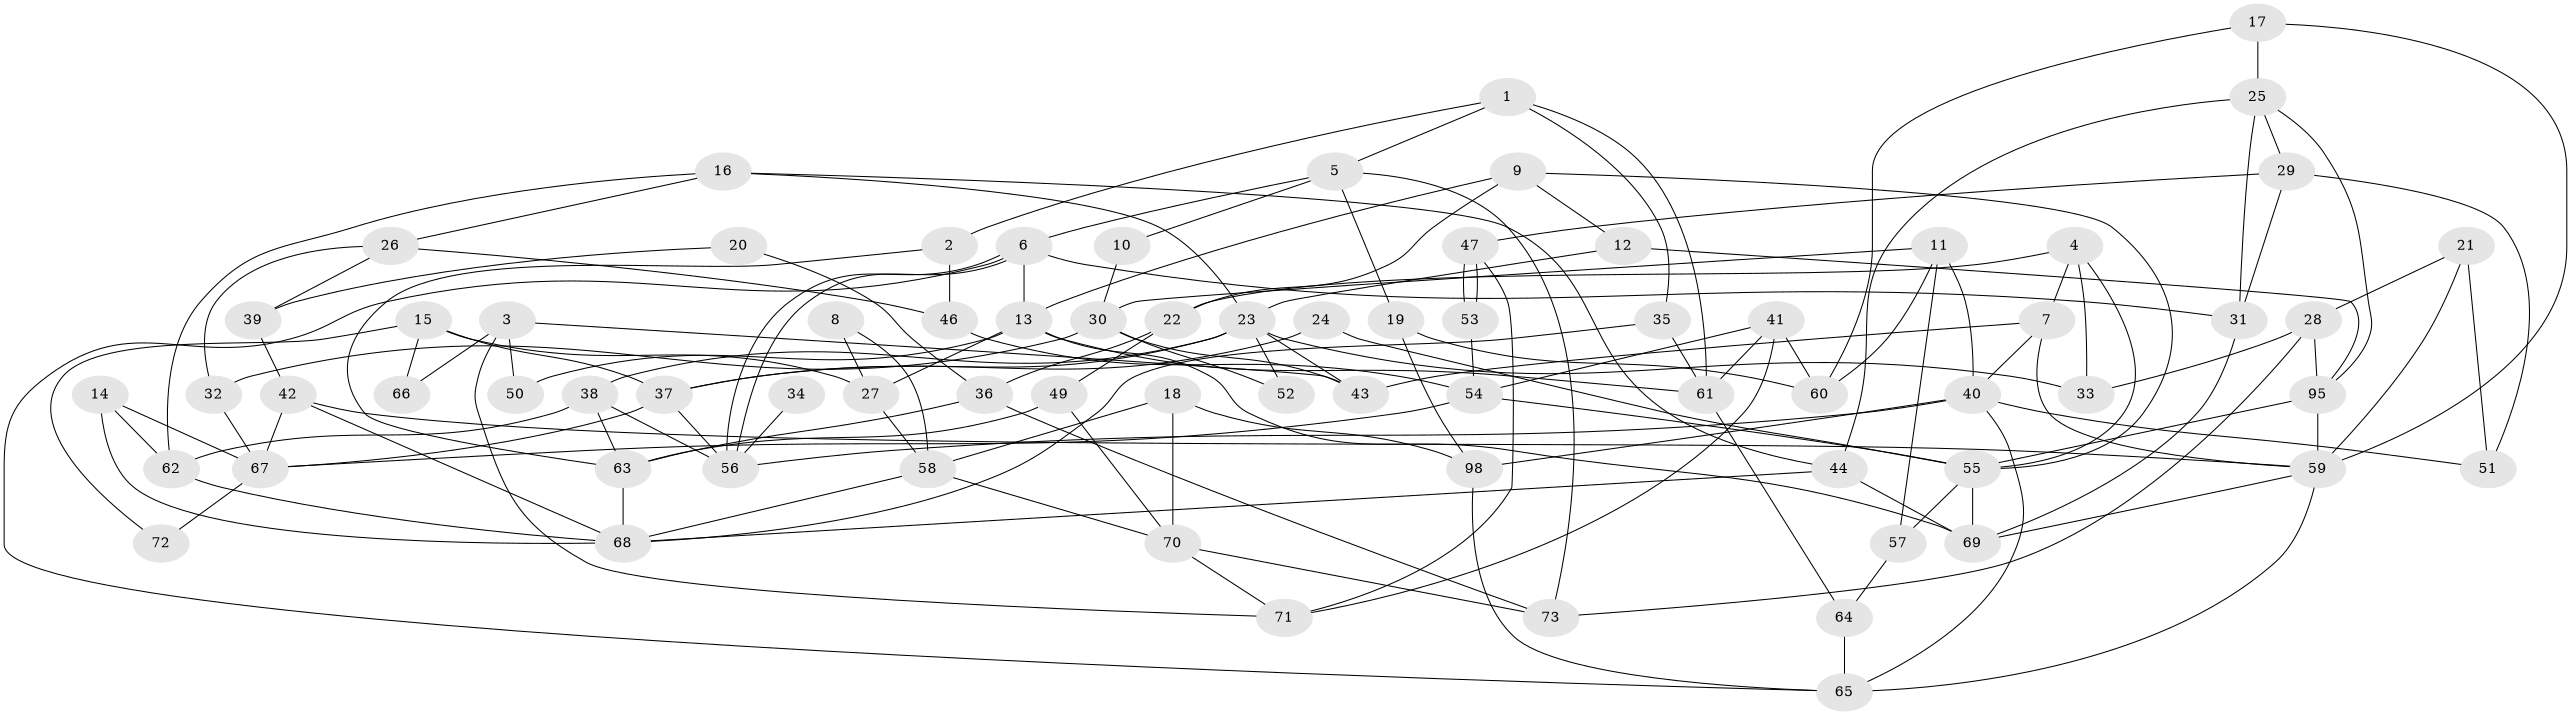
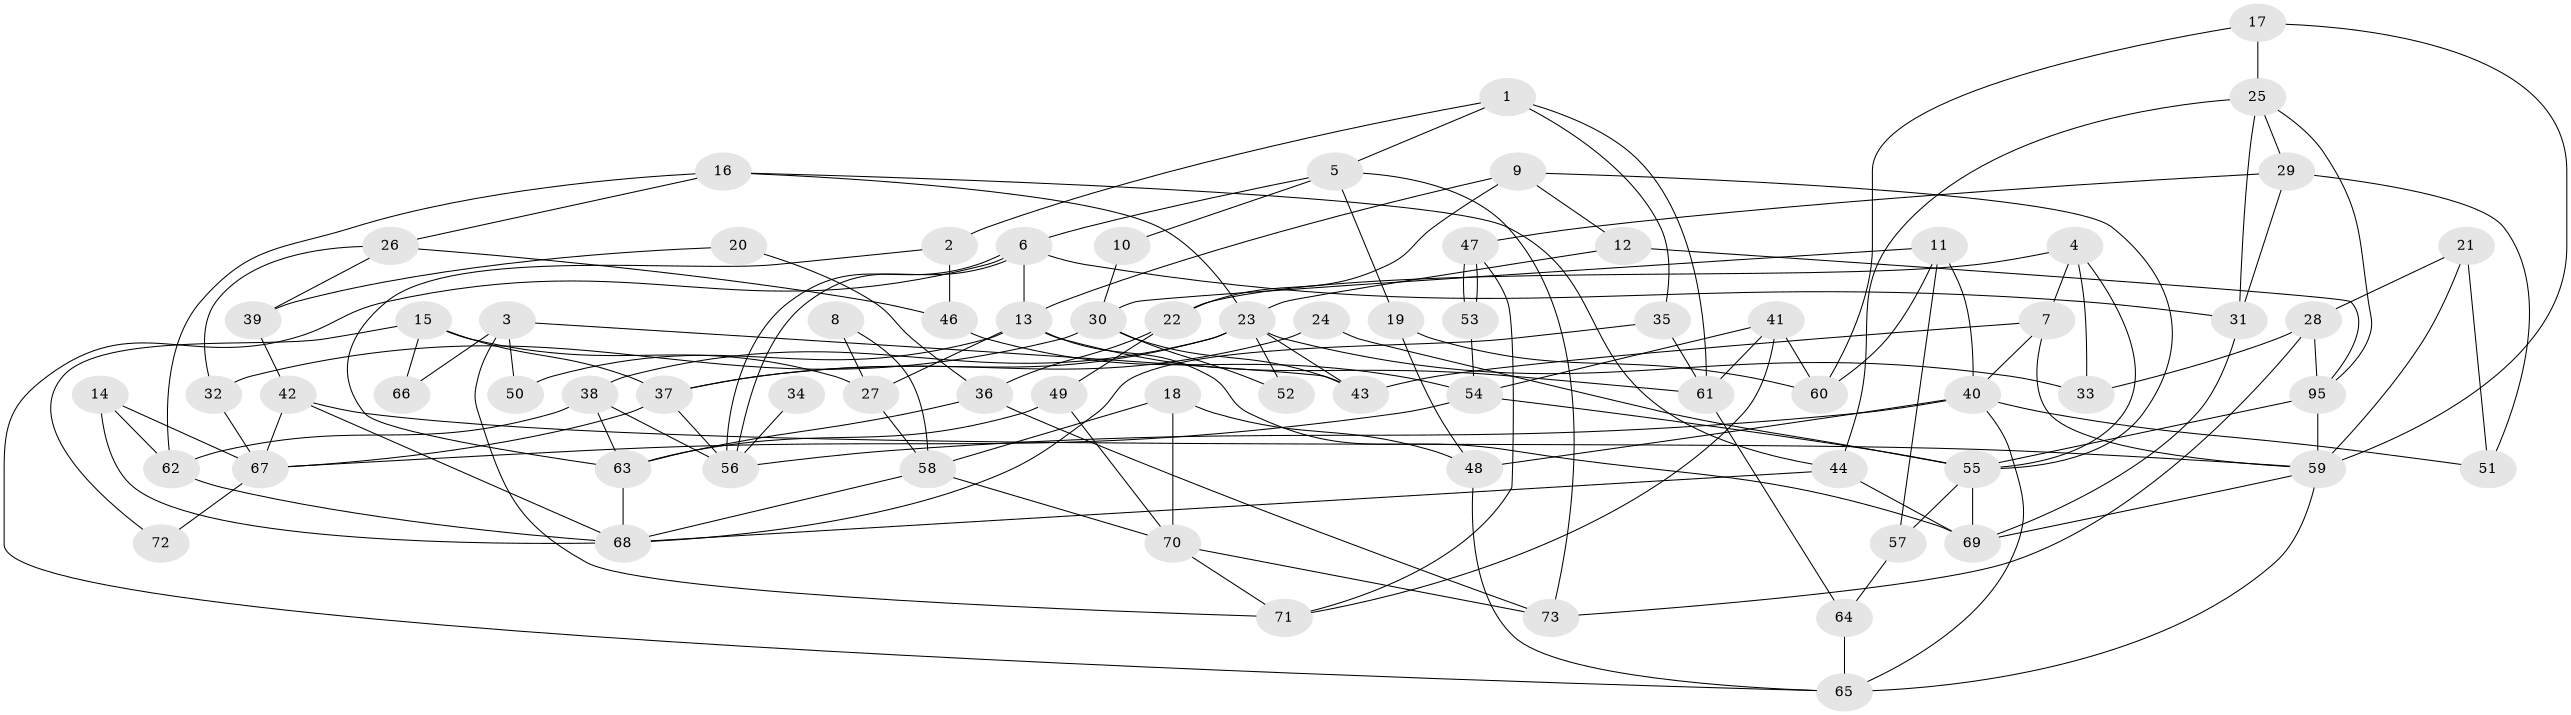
node "98": label "98" -> "48"
